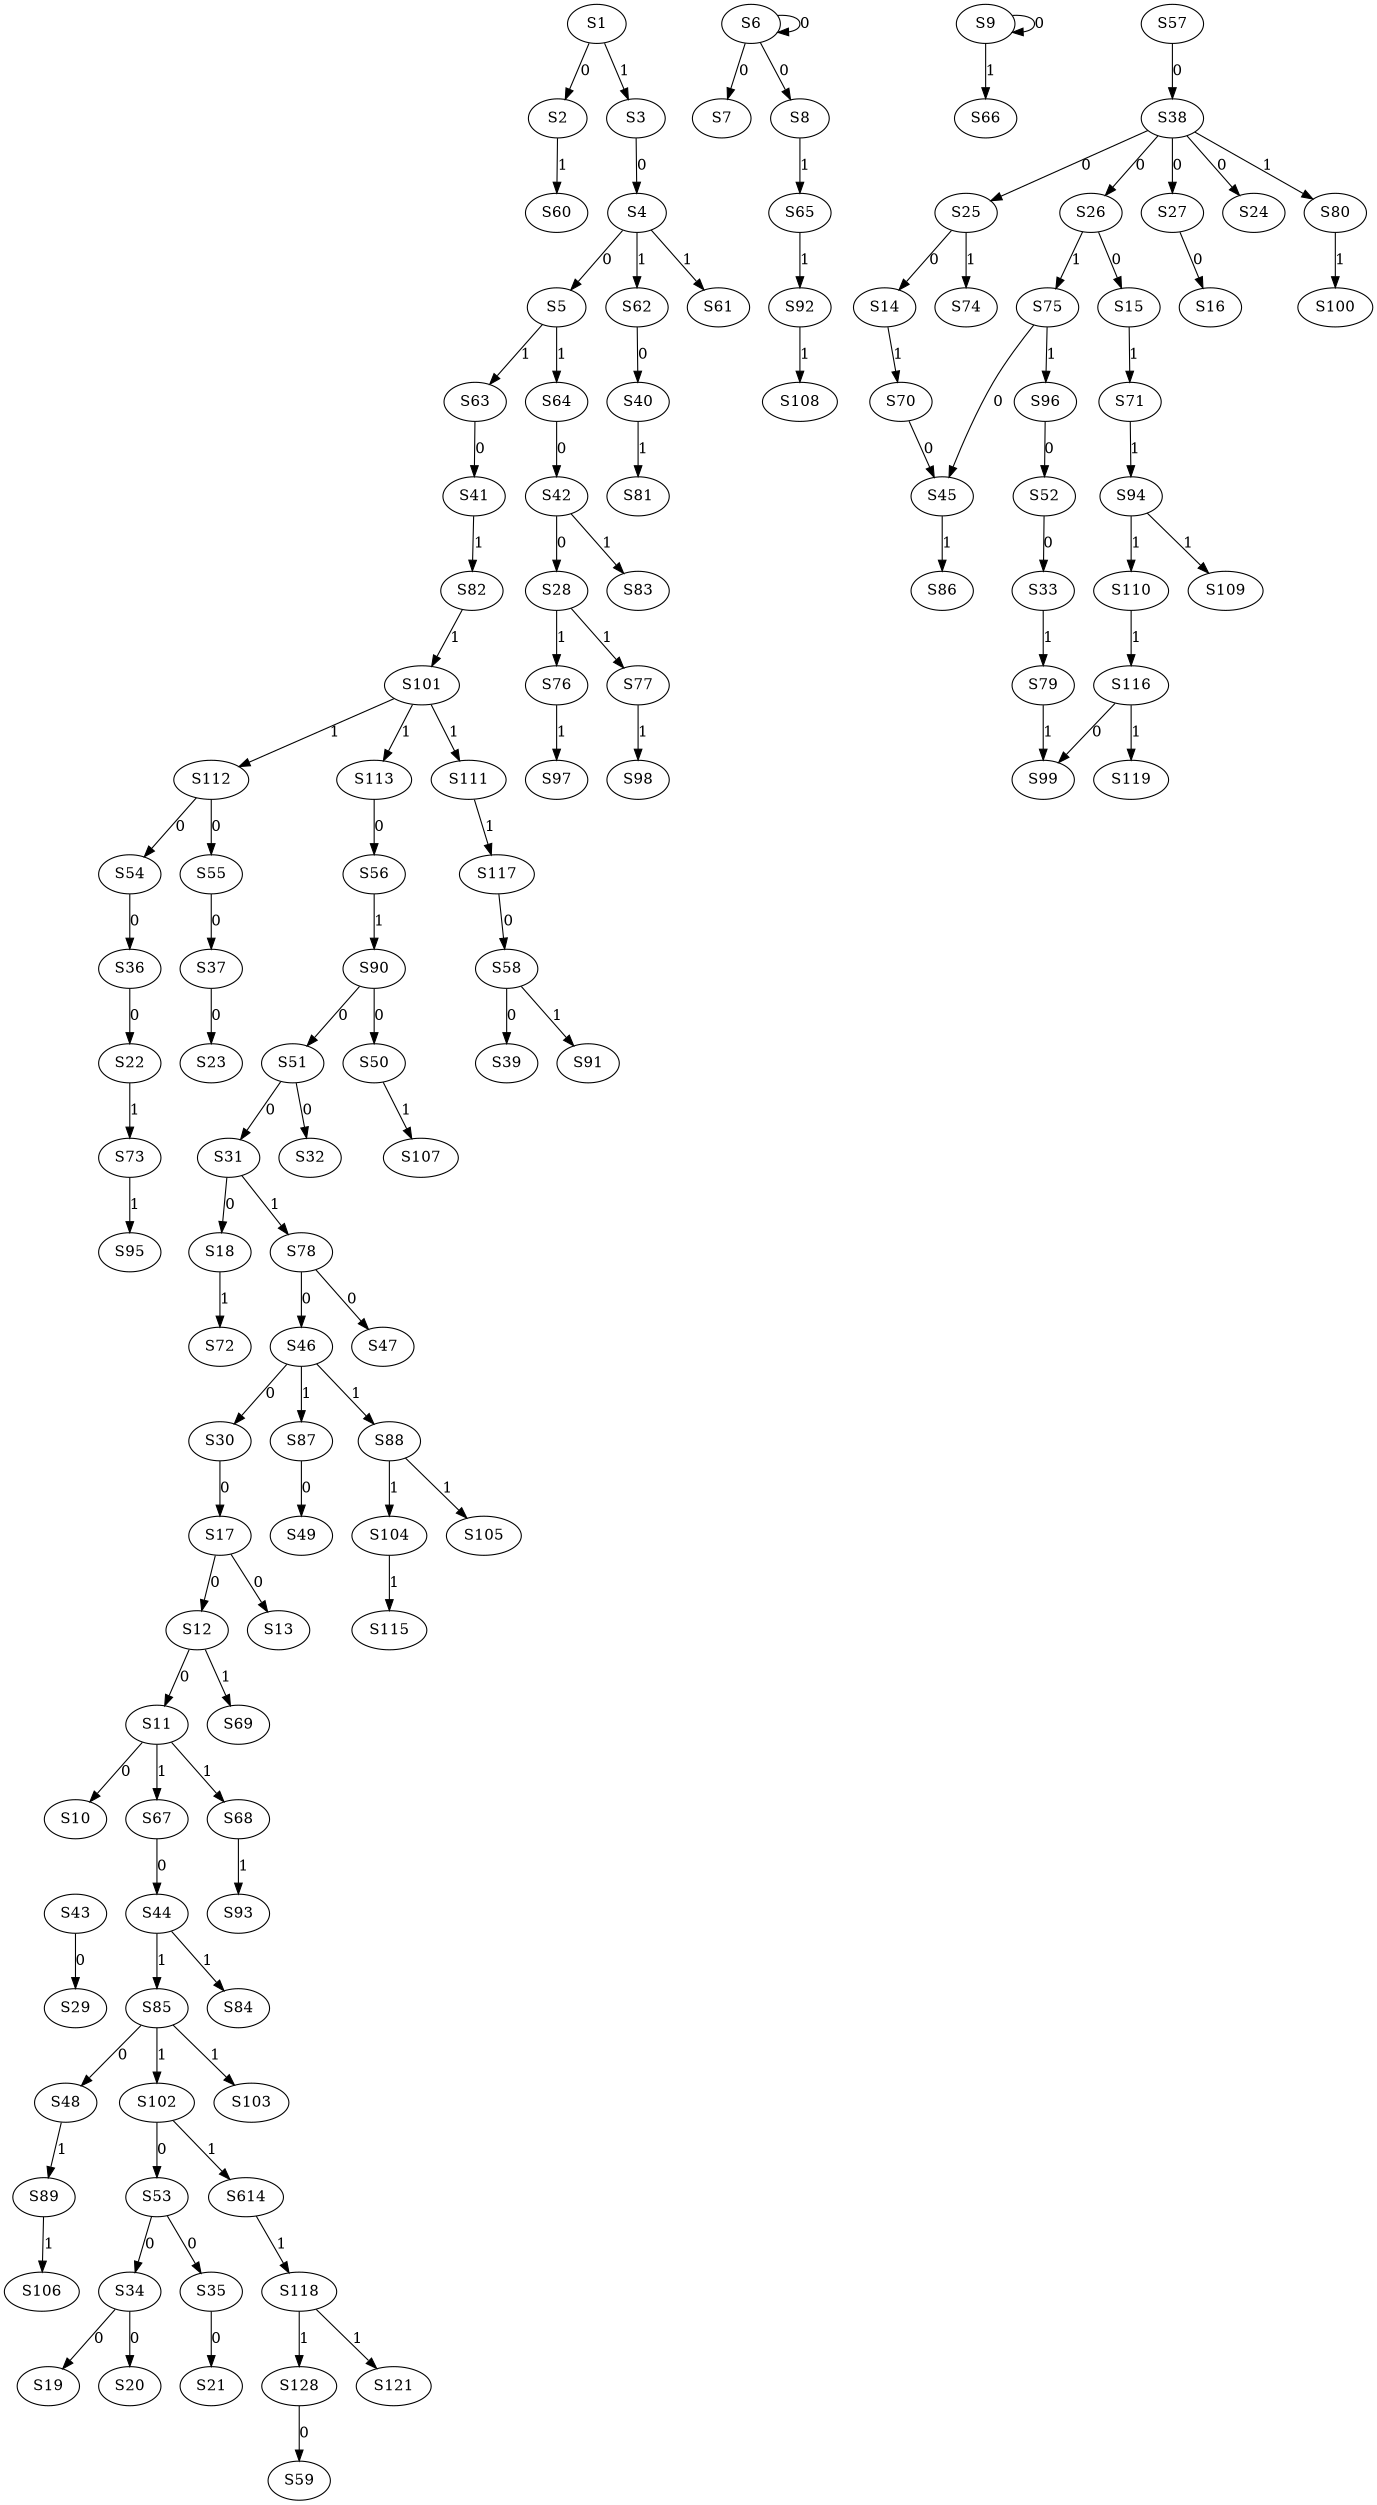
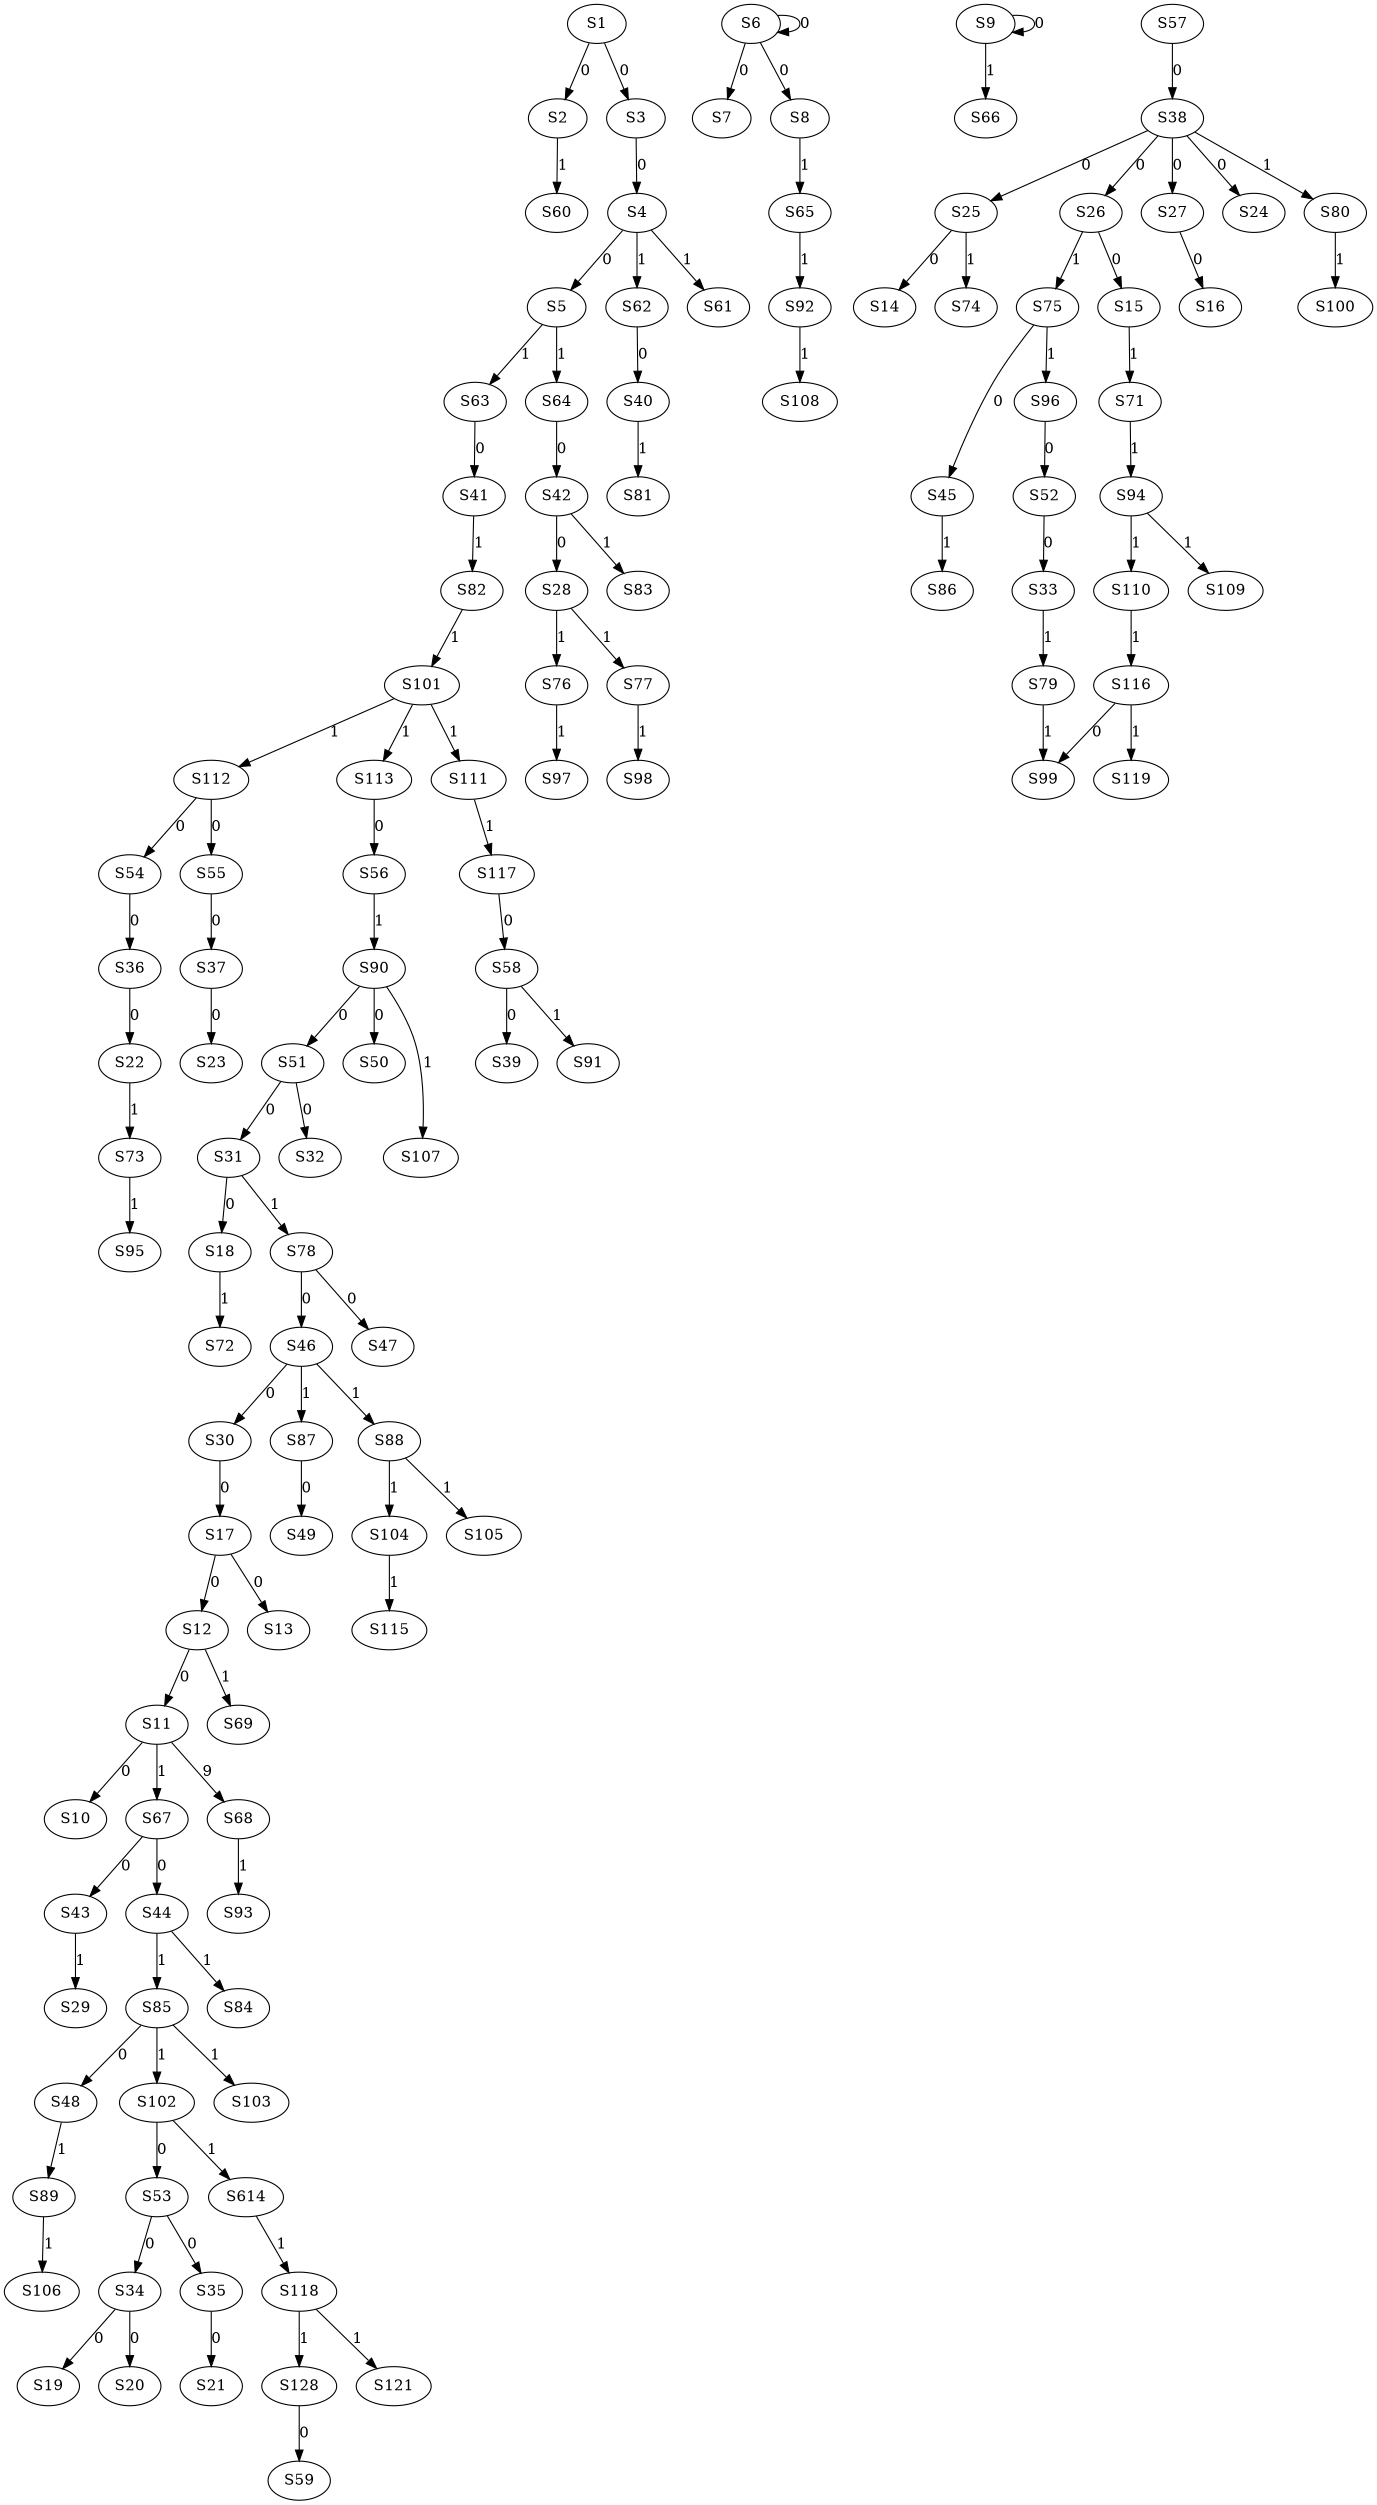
edge "S1" -> "S3": label "1" -> "0"
node "S70": removed
edge "S50" -> "S107": now "S90" -> "S107"
edge "S11" -> "S68": label "1" -> "9"
edge "S67" -> "S43": added, label "0"
edge "S43" -> "S29": label "0" -> "1"
